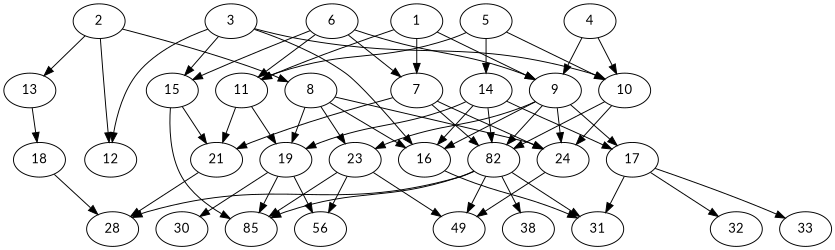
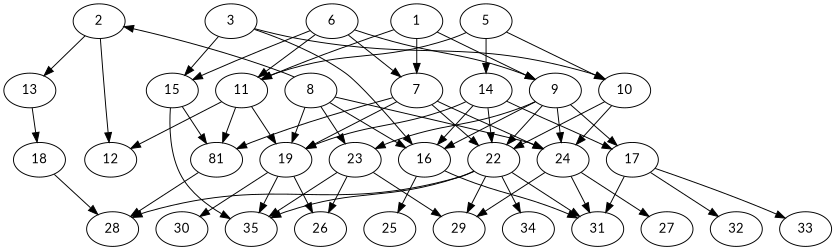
node "4": removed
edge "2" -> "8": reversed
edge "3" -> "12": now "11" -> "12"
edge "7" -> "19": added
node "21": label "21" -> "81"
node "82": label "82" -> "22"
edge "24" -> "31": added
node "85": label "85" -> "35"
node "56": label "56" -> "26"
node "25": added
node "49": label "49" -> "29"
node "38": label "38" -> "34"
node "27": added
